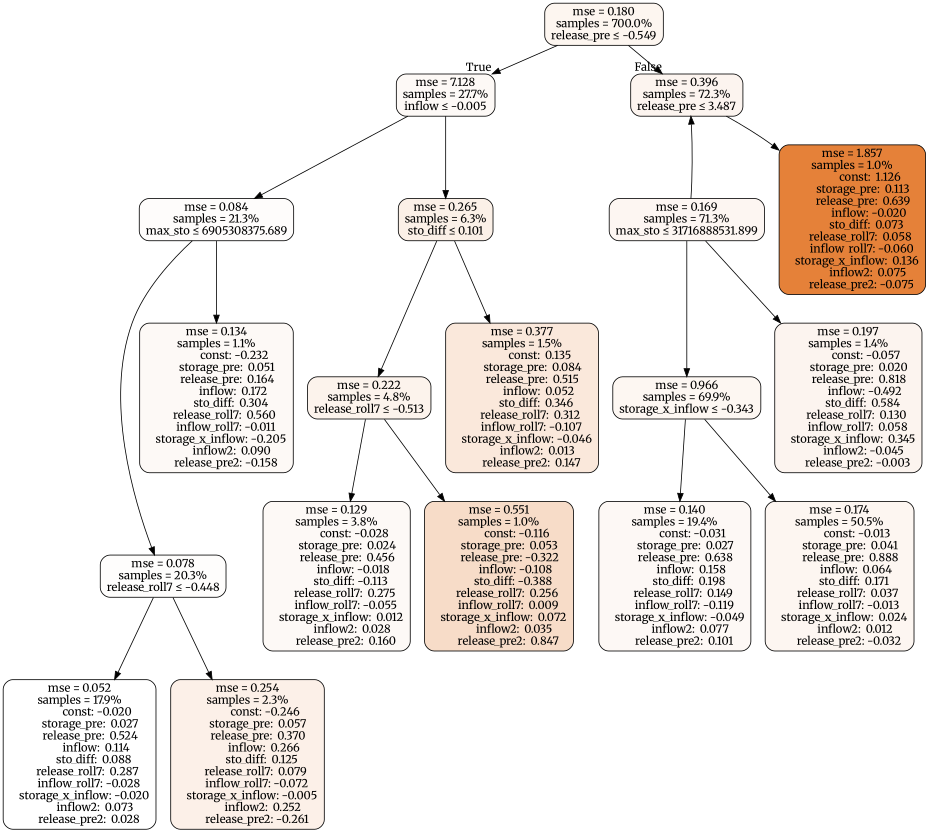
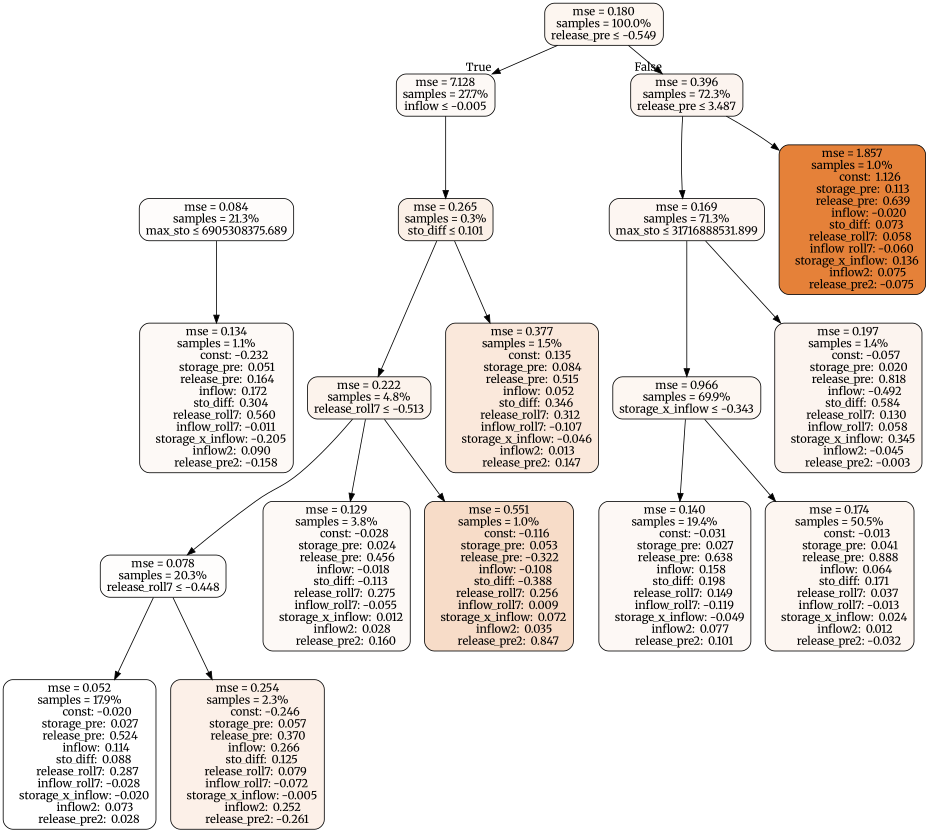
node "mse = 0.180 samples = 700.0% release_pre ≤ -0.549": label "mse = 0.180 samples = 700.0% release_pre ≤ -0.549" -> "mse = 0.180 samples = 100.0% release_pre ≤ -0.549"
edge "mse = 7.128 samples = 27.7% inflow ≤ -0.005" -> "mse = 0.084 samples = 21.3% max_sto ≤ 6905308375.689": removed
edge "mse = 0.169 samples = 71.3% max_sto ≤ 31716888531.899" -> "mse = 0.396 samples = 72.3% release_pre ≤ 3.487": reversed
node "mse = 0.265 samples = 6.3% sto_diff ≤ 0.101": label "mse = 0.265 samples = 6.3% sto_diff ≤ 0.101" -> "mse = 0.265 samples = 0.3% sto_diff ≤ 0.101"
edge "mse = 0.084 samples = 21.3% max_sto ≤ 6905308375.689" -> "mse = 0.078 samples = 20.3% release_roll7 ≤ -0.448": now "mse = 0.222 samples = 4.8% release_roll7 ≤ -0.513" -> "mse = 0.078 samples = 20.3% release_roll7 ≤ -0.448"
